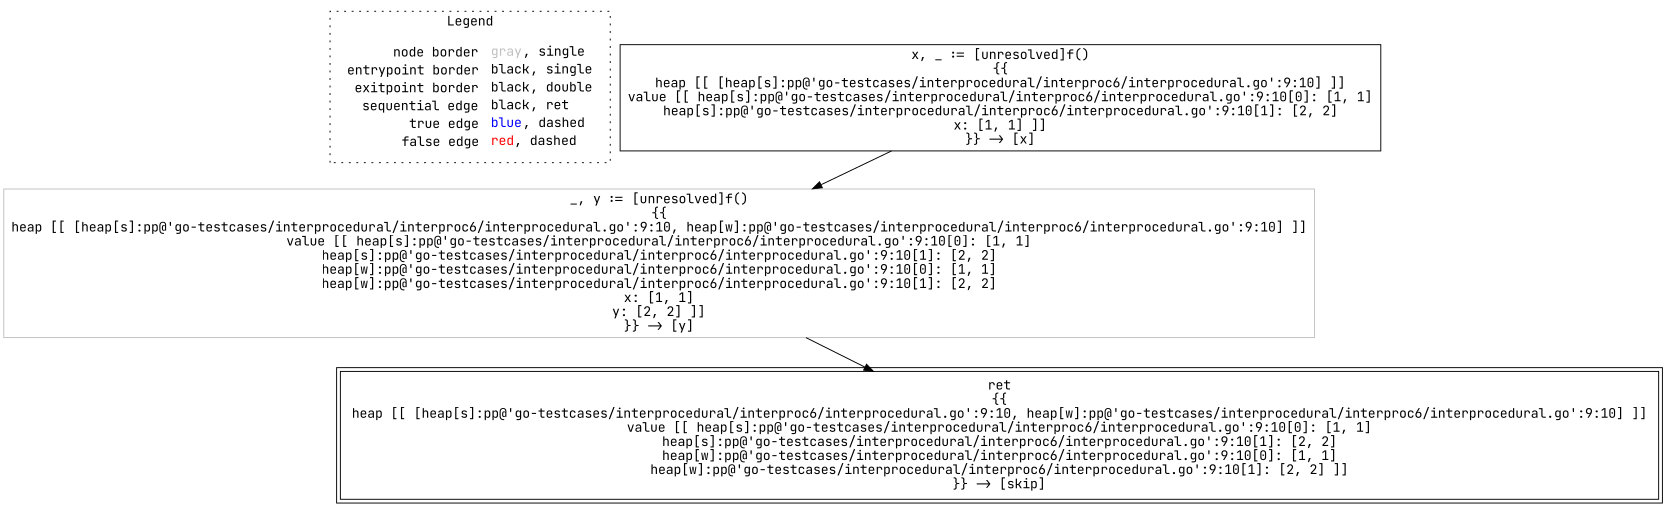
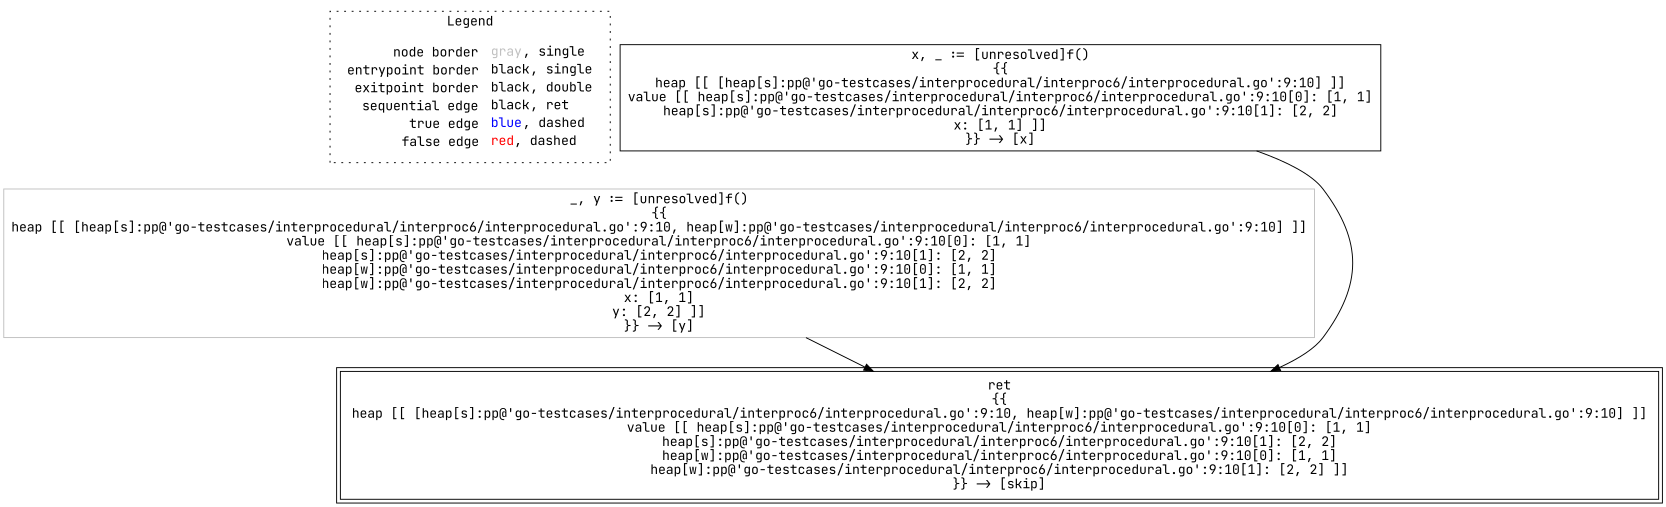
edge "x, _ := [unresolved]f()" -> "_, y := [unresolved]f()": now "x, _ := [unresolved]f()" -> "ret"
